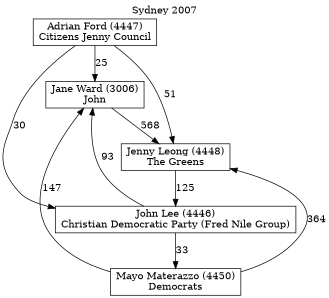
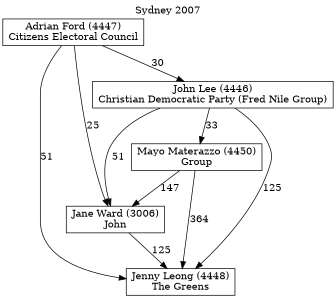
node "Adrian Ford (4447) Citizens Jenny Council": label "Adrian Ford (4447) Citizens Jenny Council" -> "Adrian Ford (4447) Citizens Electoral Council"
edge "Jane Ward (3006) John" -> "Jenny Leong (4448) The Greens": label "568" -> "125"
edge "John Lee (4446) Christian Democratic Party (Fred Nile Group)" -> "Jane Ward (3006) John": label "93" -> "51"
edge "Jenny Leong (4448) The Greens" -> "John Lee (4446) Christian Democratic Party (Fred Nile Group)": reversed
node "Mayo Materazzo (4450) Democrats": label "Mayo Materazzo (4450) Democrats" -> "Mayo Materazzo (4450) Group"
